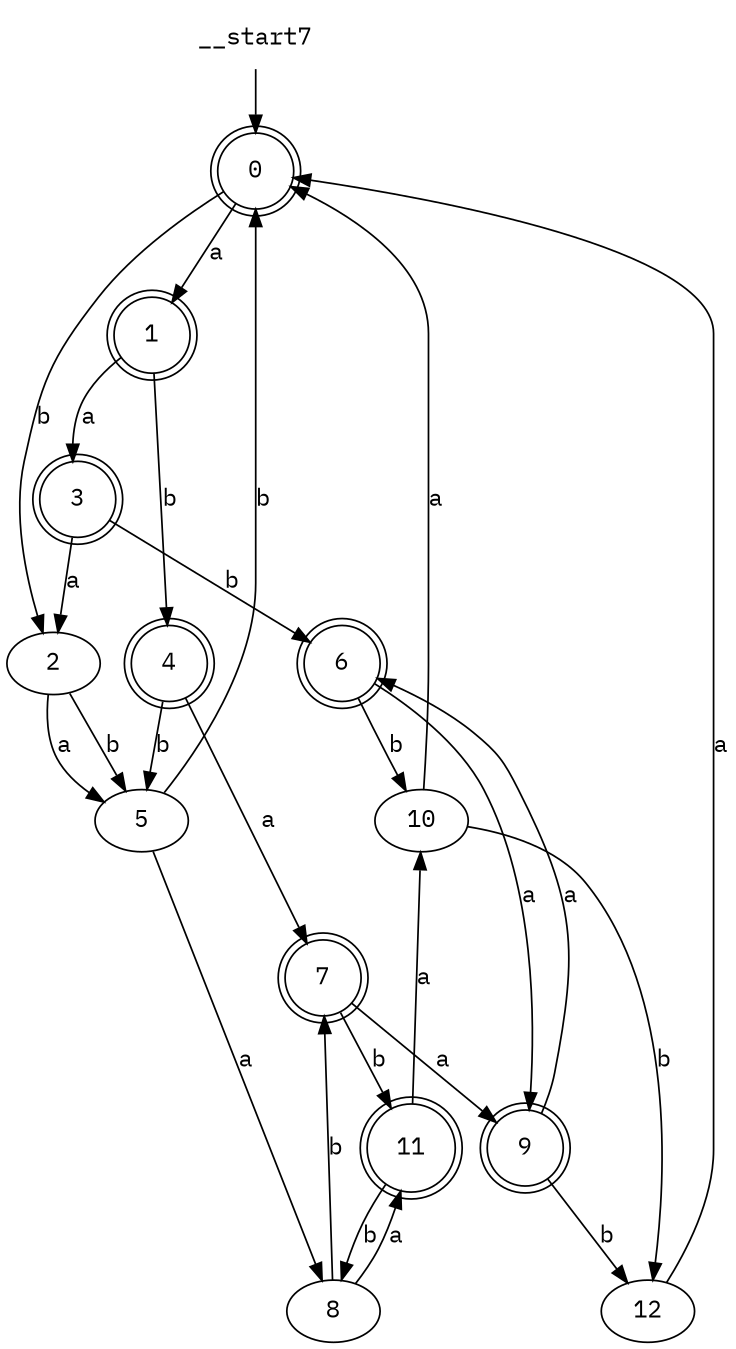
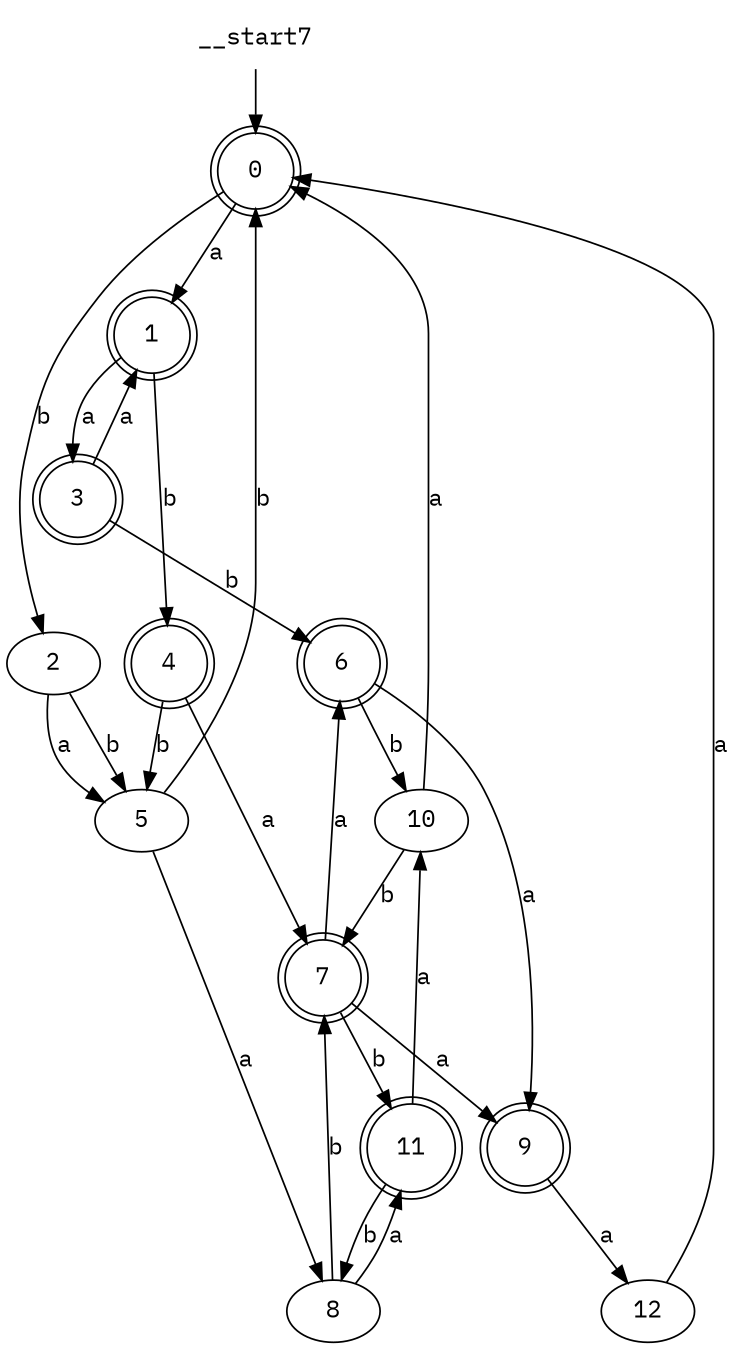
edge "3" -> "2": now "3" -> "1"
edge "9" -> "6": now "7" -> "6"
edge "10" -> "12": now "10" -> "7"
edge "9" -> "12": label "b" -> "a"
